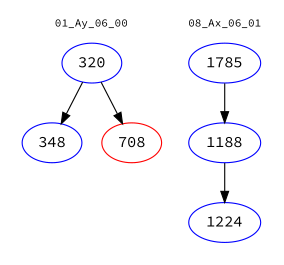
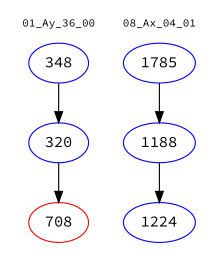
cluster "01_Ay_06_00": label "01_Ay_06_00" -> "01_Ay_36_00"
cluster "08_Ax_06_01": label "08_Ax_06_01" -> "08_Ax_04_01"
edge "320" -> "348": reversed
